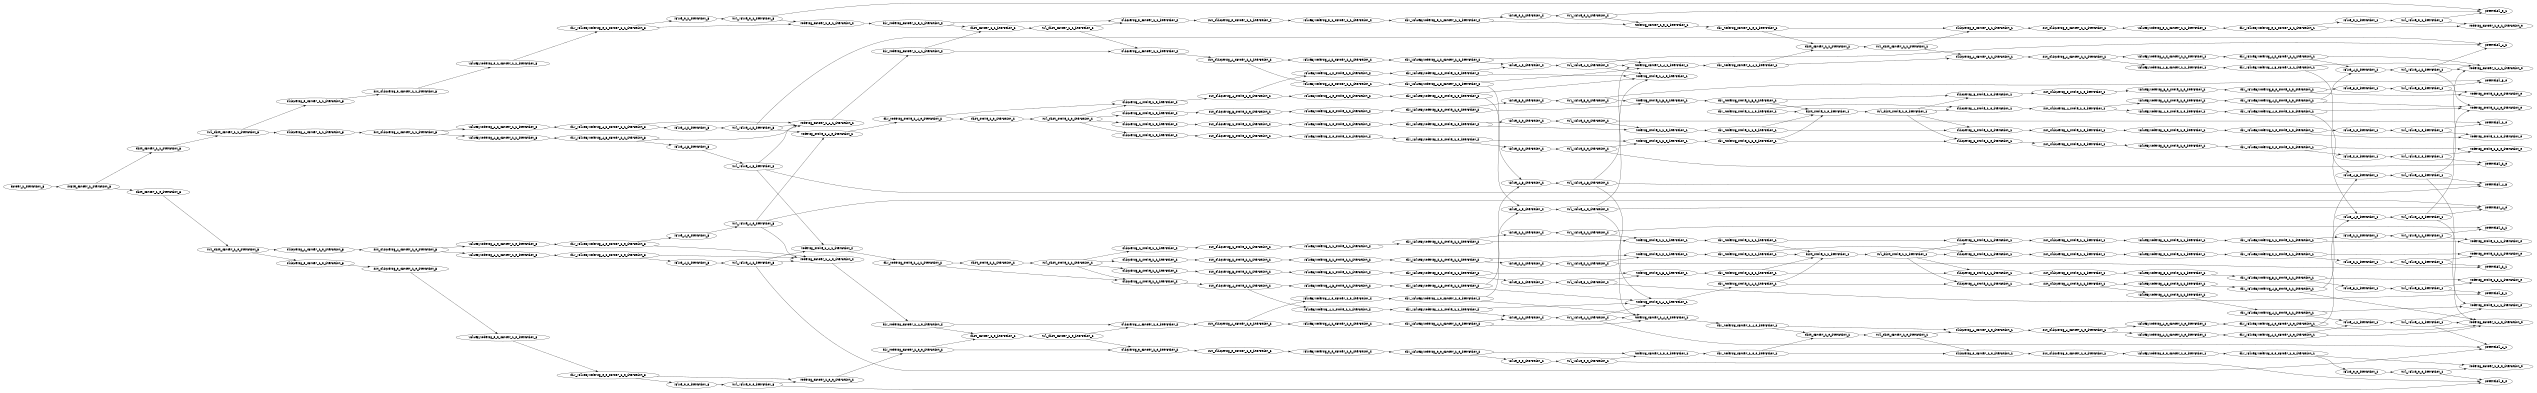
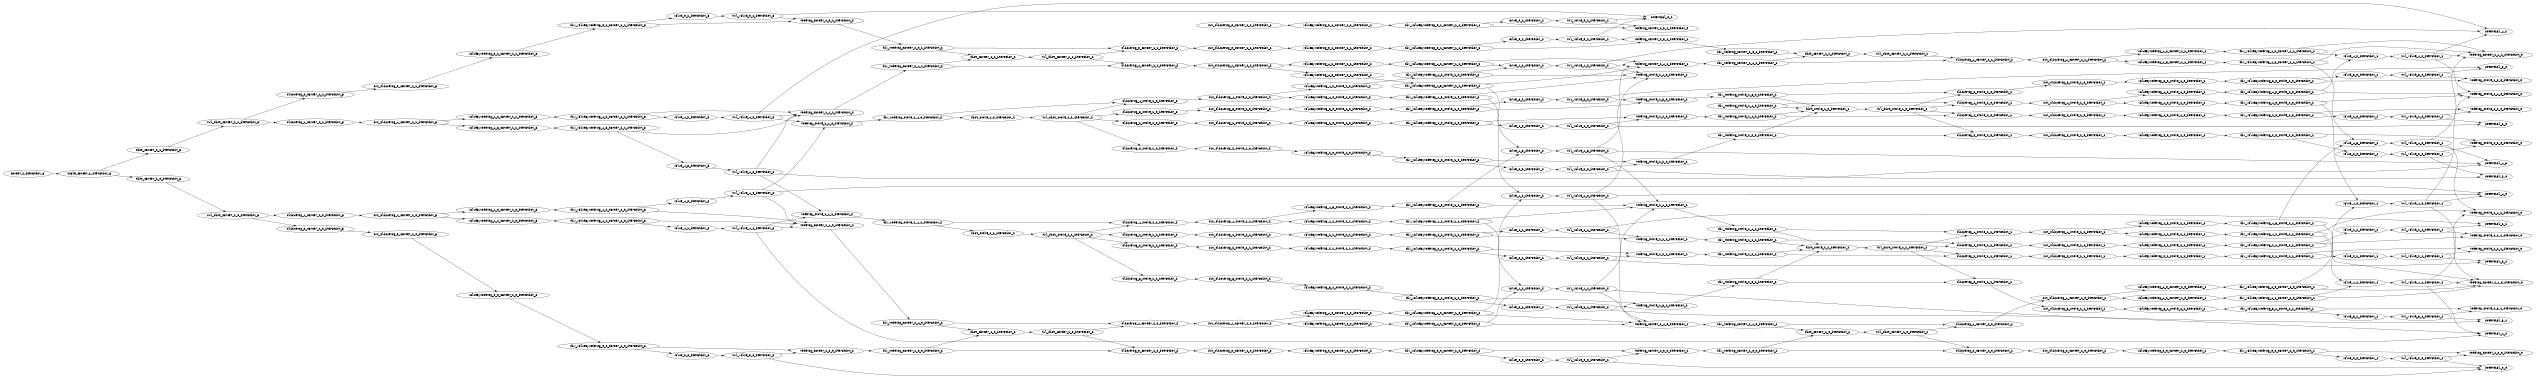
node "cliqueMsg_0_cancer_1_1_iteration_1": removed
